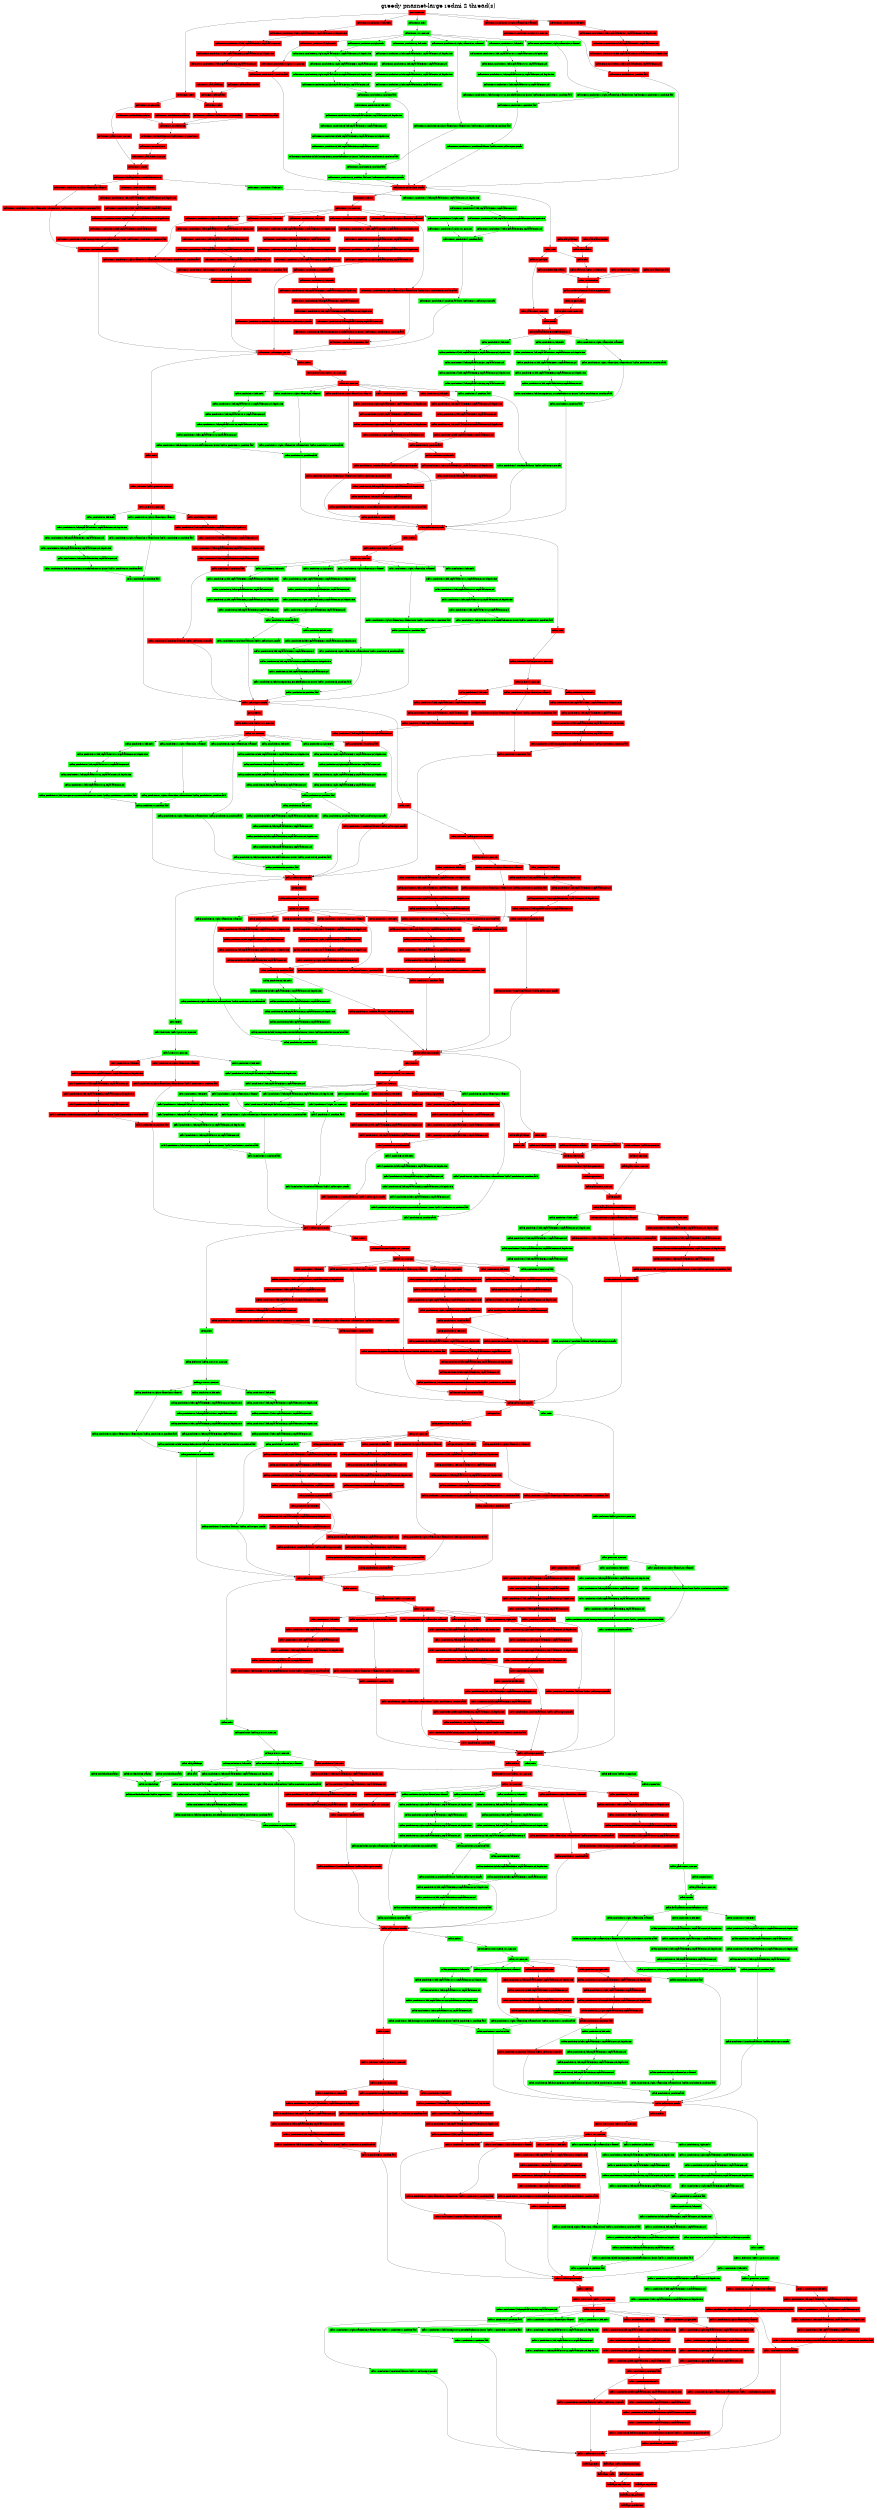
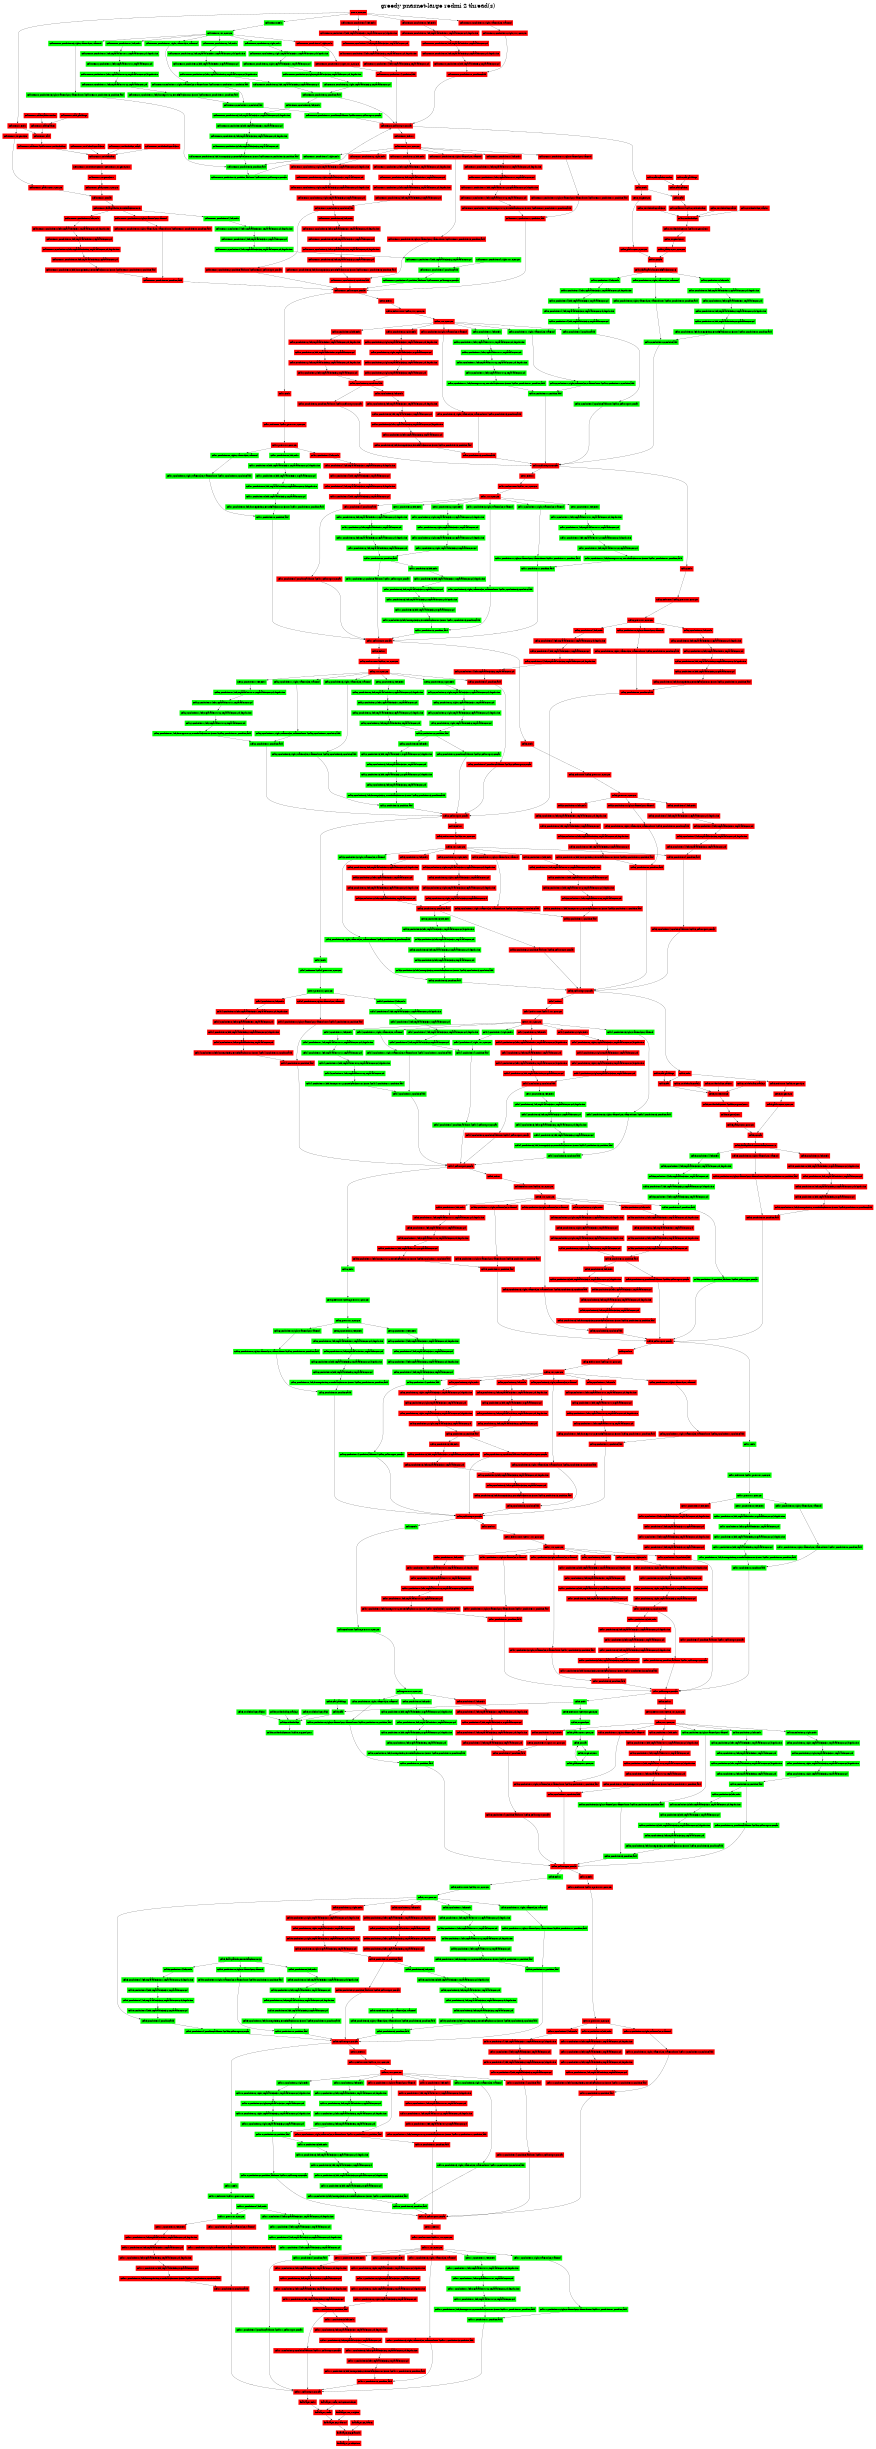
edge "cell_stem_1/comb_iter_4/right/Relu" -> "cell_stem_1/comb_iter_4/right/1x1/Conv2D": now "cell_stem_1/comb_iter_4/right/Relu" -> "cell_stem_0/comb_iter_3/combine/add"
edge "cell_9/concat" -> "cell_9/final_path_bn/FusedBatchNormV3": now "cell_9/concat" -> "cell_9/AvgPool2D_1"
node "cell_11/comb_iter_1/left/separable_7x7_2/separable_conv2d": added
